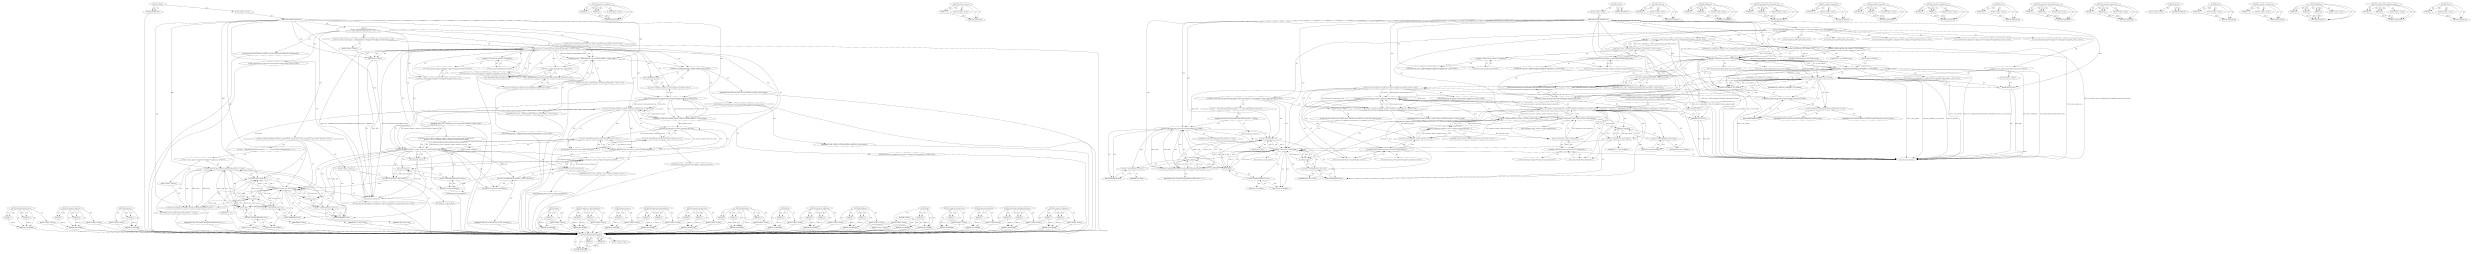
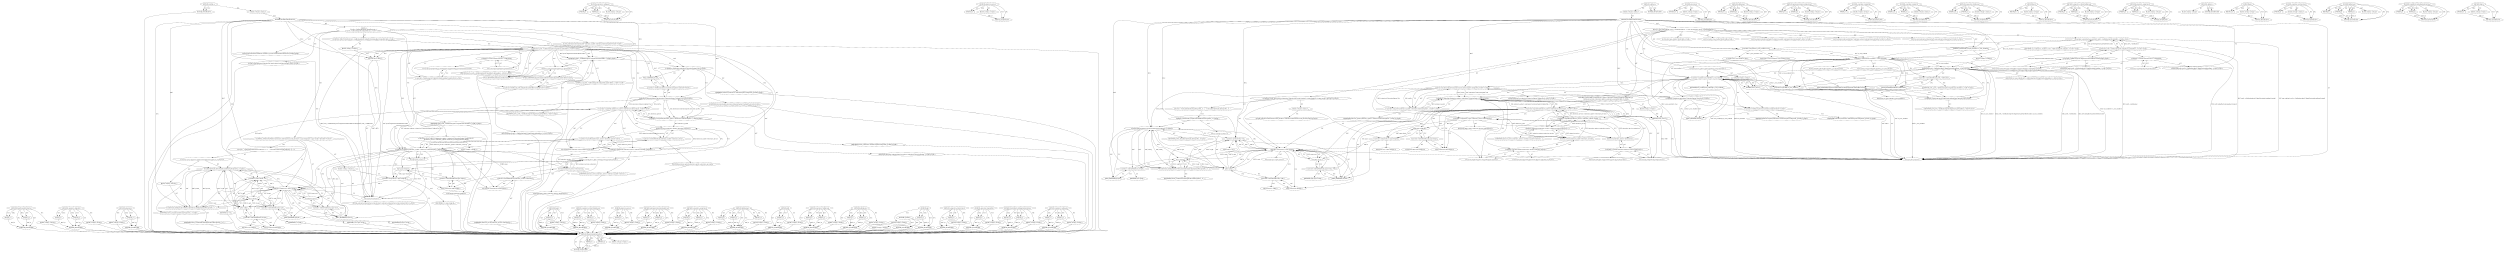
edge "(<operator>.assignment,is_now_enabled = true)" -> "(LITERAL,true,is_now_enabled = true)": label "AST: " -> "DDG: is_now_enabled = true"
edge "(IDENTIFIER,is_now_enabled,!is_now_enabled)" -> "(<operator>.logicalNot,!is_now_enabled)": reversed
